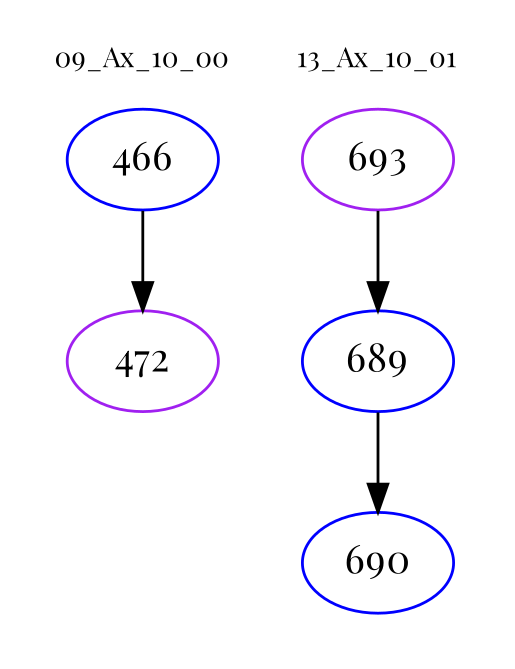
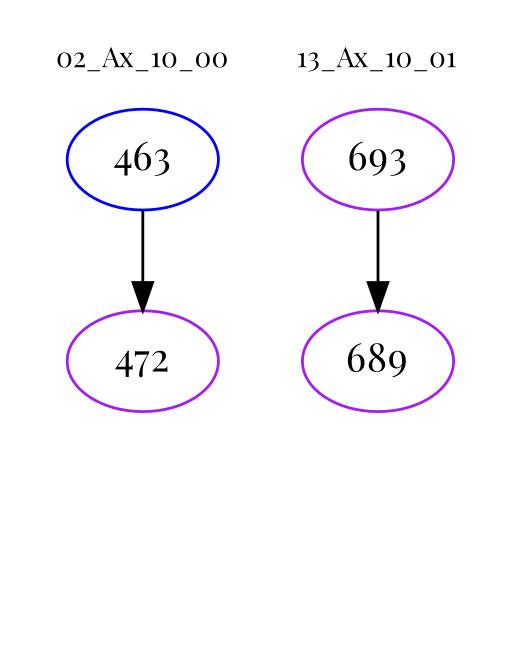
cluster "09_Ax_10_00": label "09_Ax_10_00" -> "02_Ax_10_00"
node "466": label "466" -> "463"
node "689": color blue -> purple
node "690": removed
